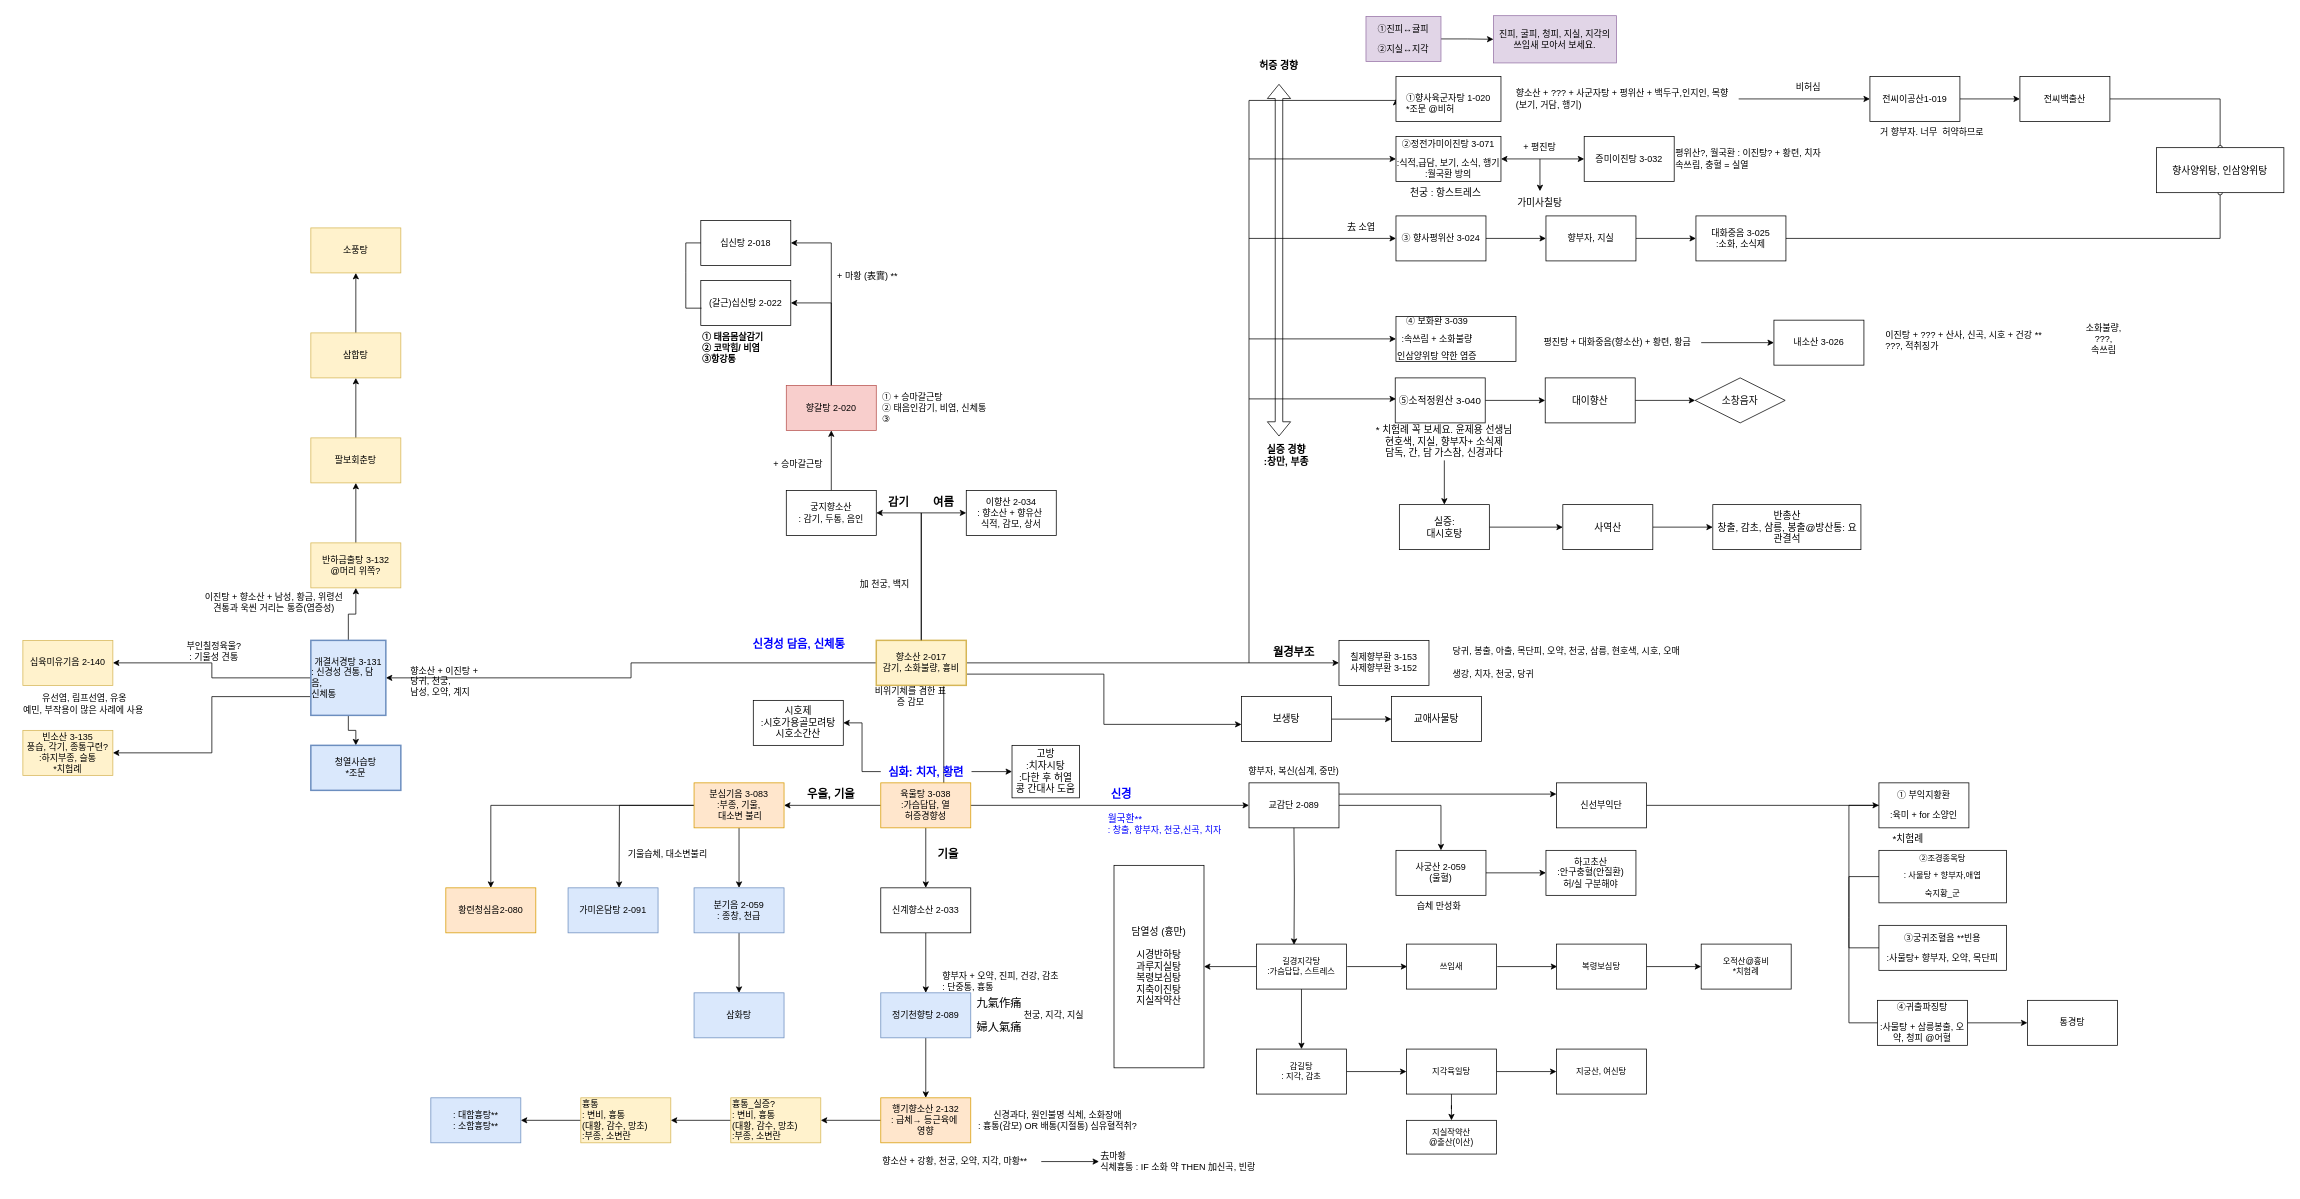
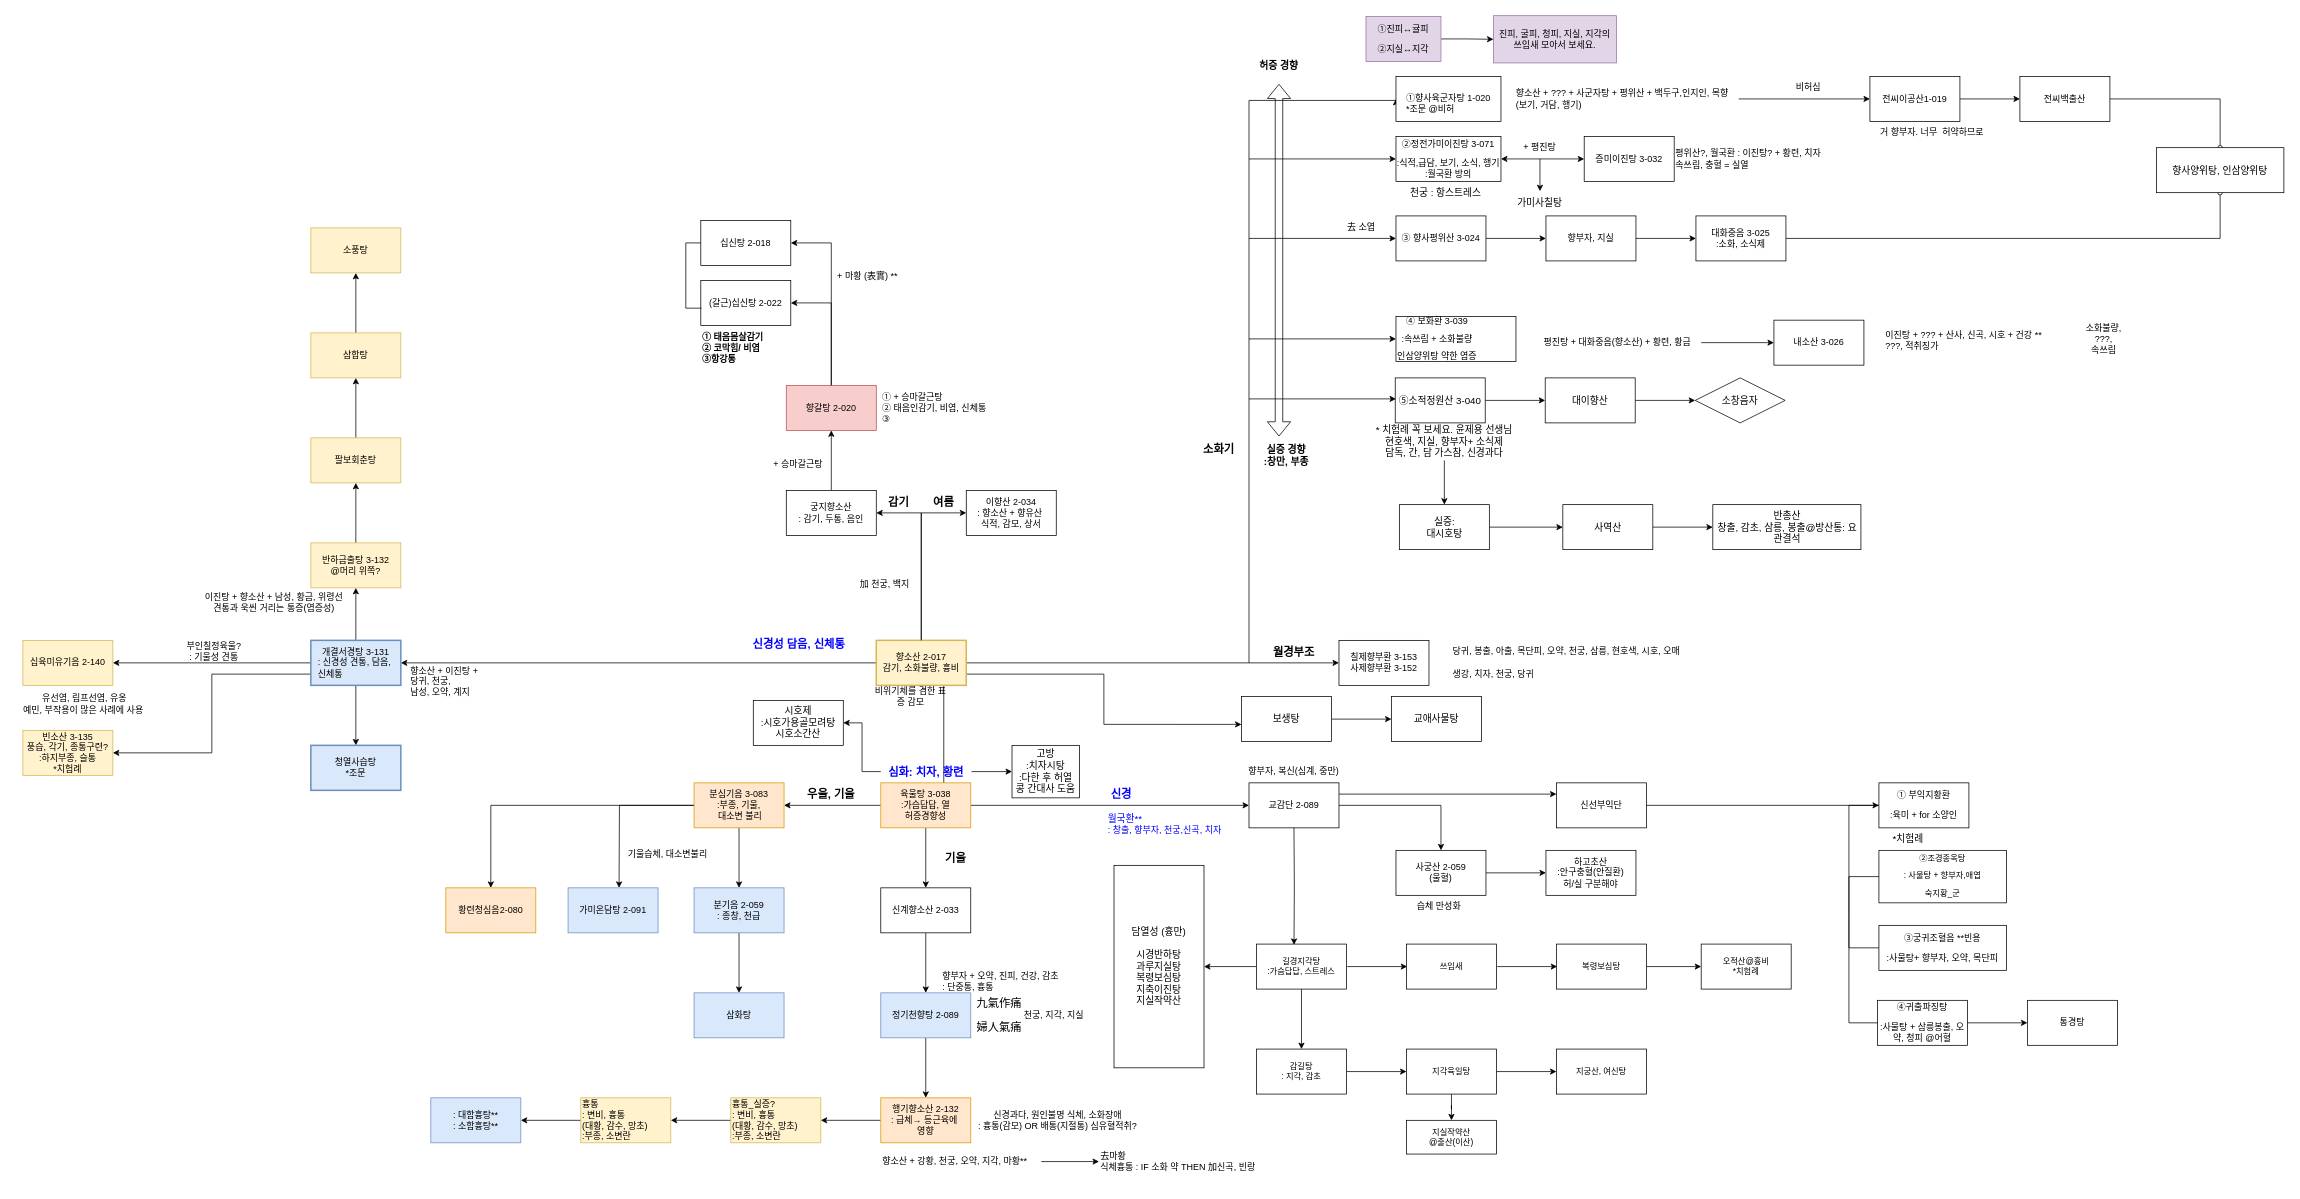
node "소화기": added
node "개결서경탕 3-131 : 신경성 견통, 담음, 신체통": size 75x75 -> 90x45
node "기울": moved (948, 854) -> (956, 858)
